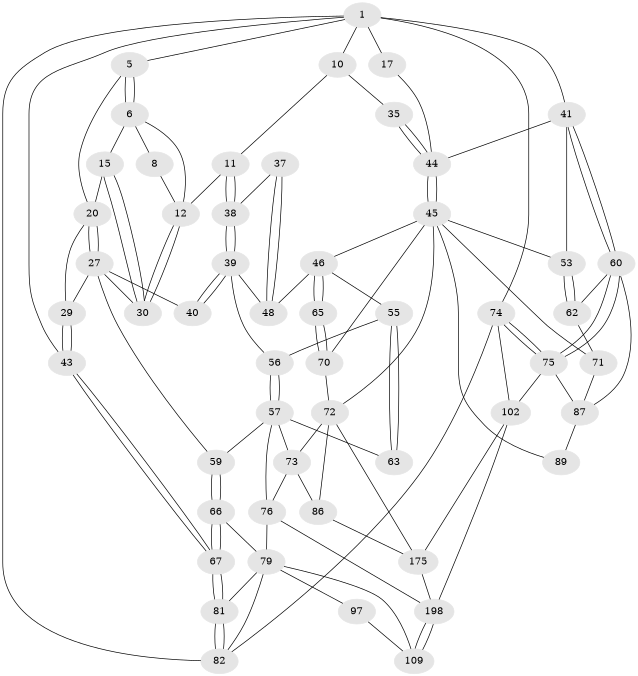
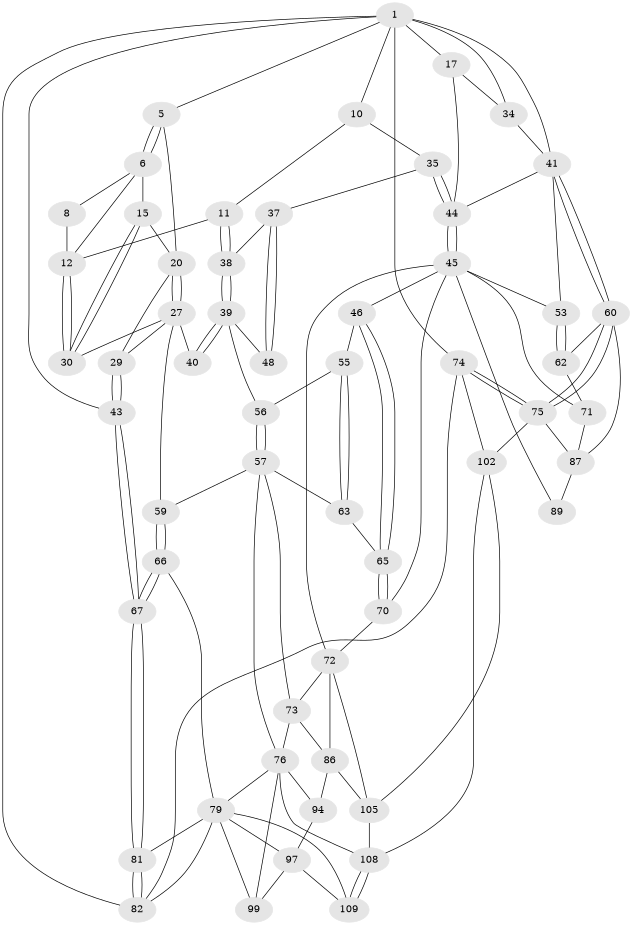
node "34": added
edge "35" -- "37": added
edge "46" -- "48": removed
edge "63" -- "65": added
node "175": label "175" -> "105"
node "198": label "198" -> "108"
node "94": added
node "99": added
